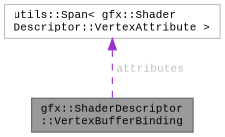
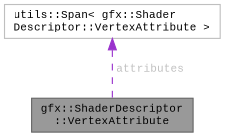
node "gfx::ShaderDescriptor ::VertexBufferBinding": label "gfx::ShaderDescriptor ::VertexBufferBinding" -> "gfx::ShaderDescriptor ::VertexAttribute"
